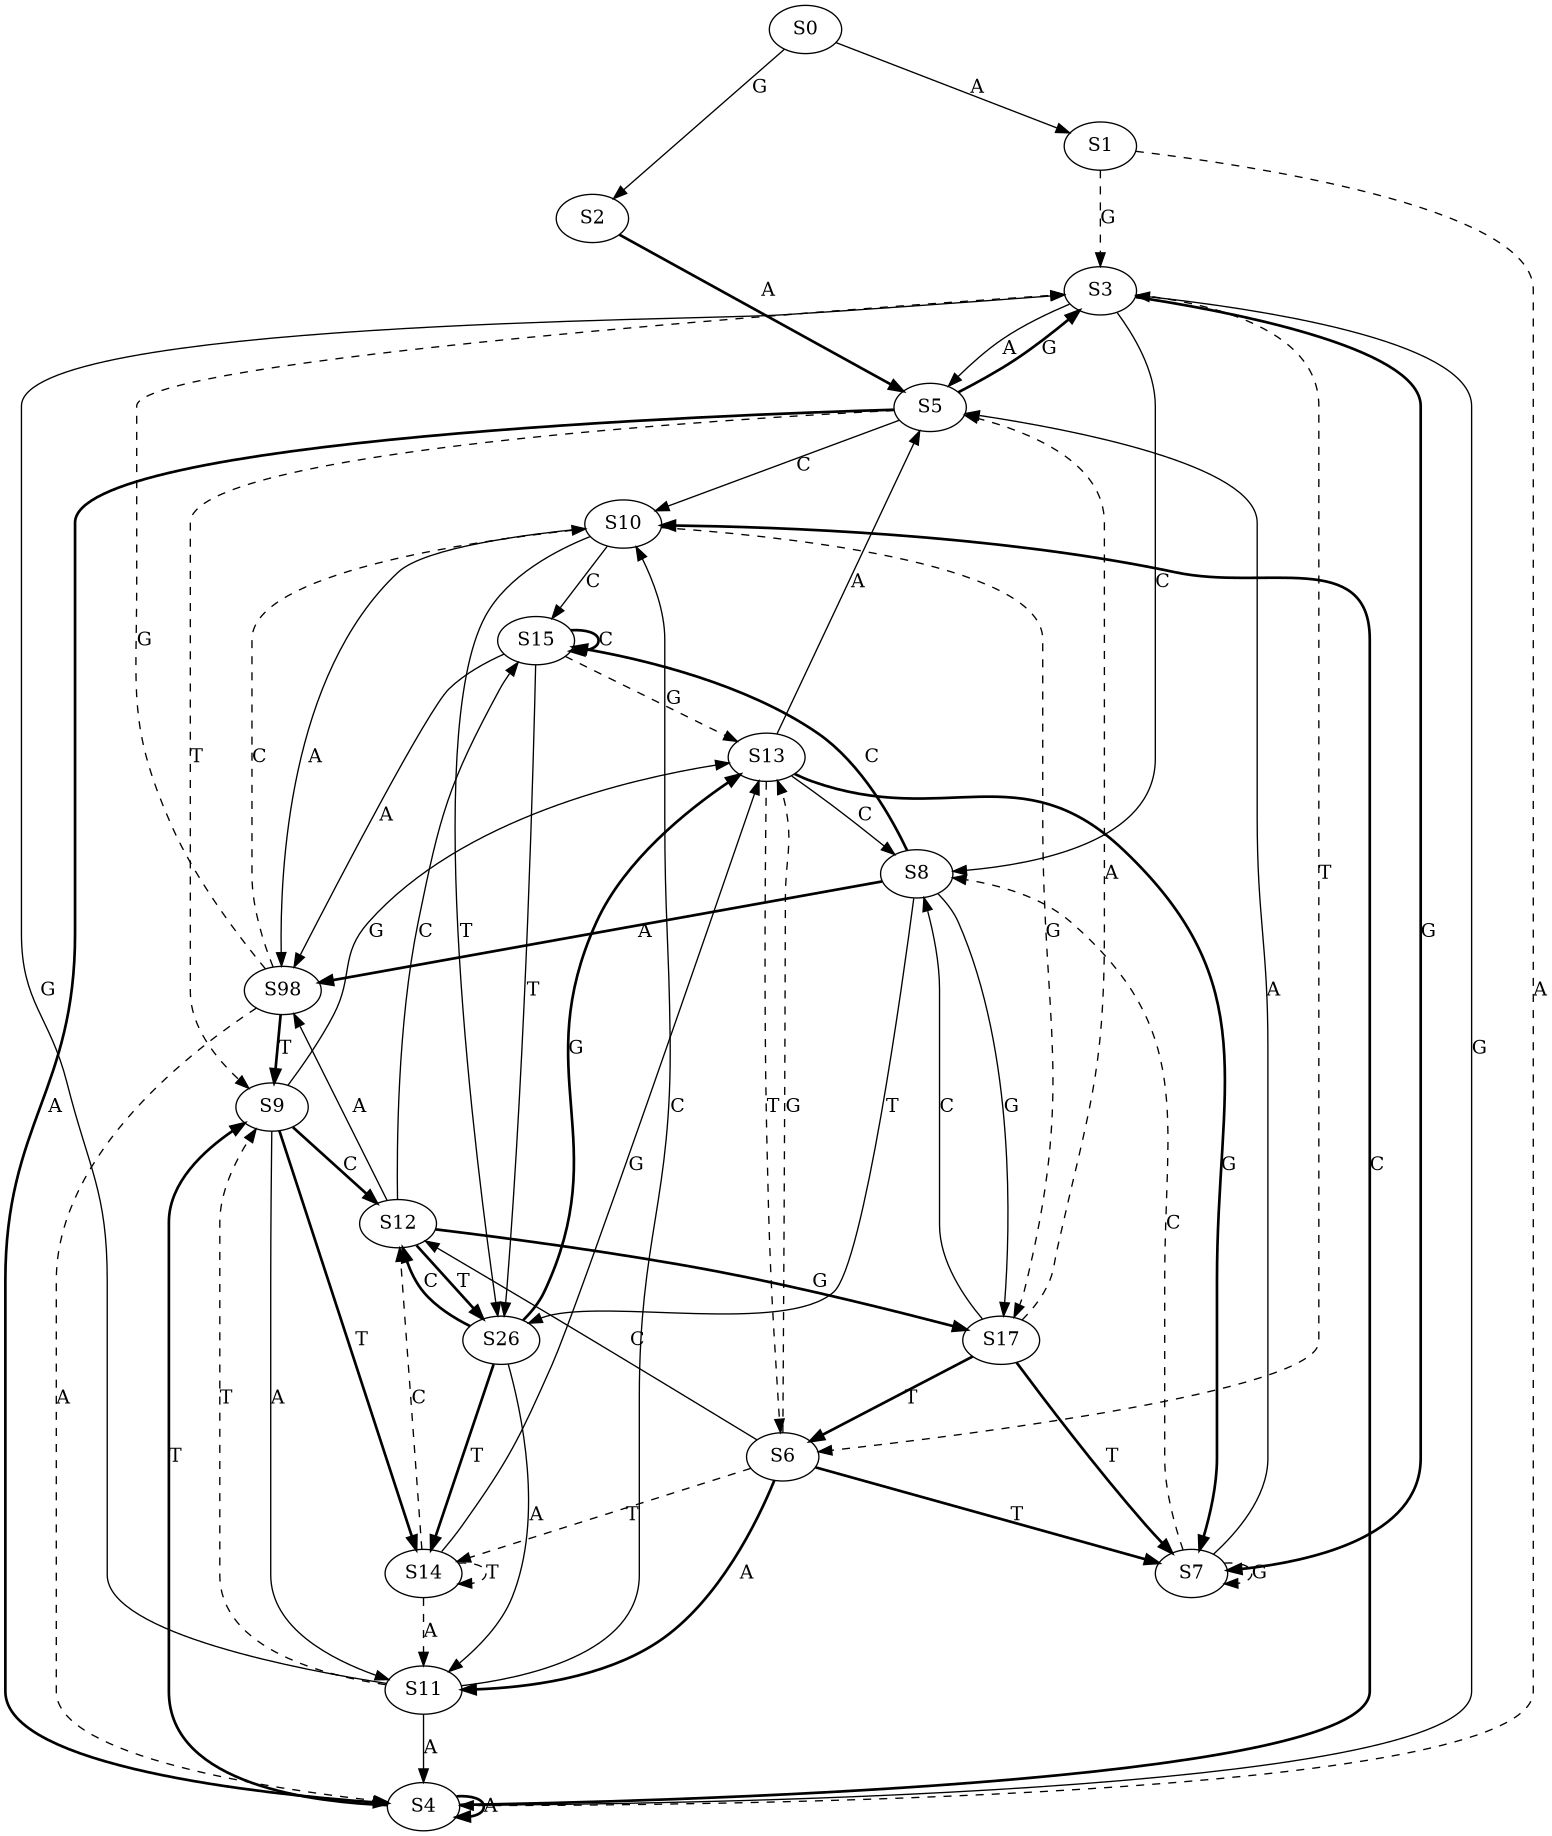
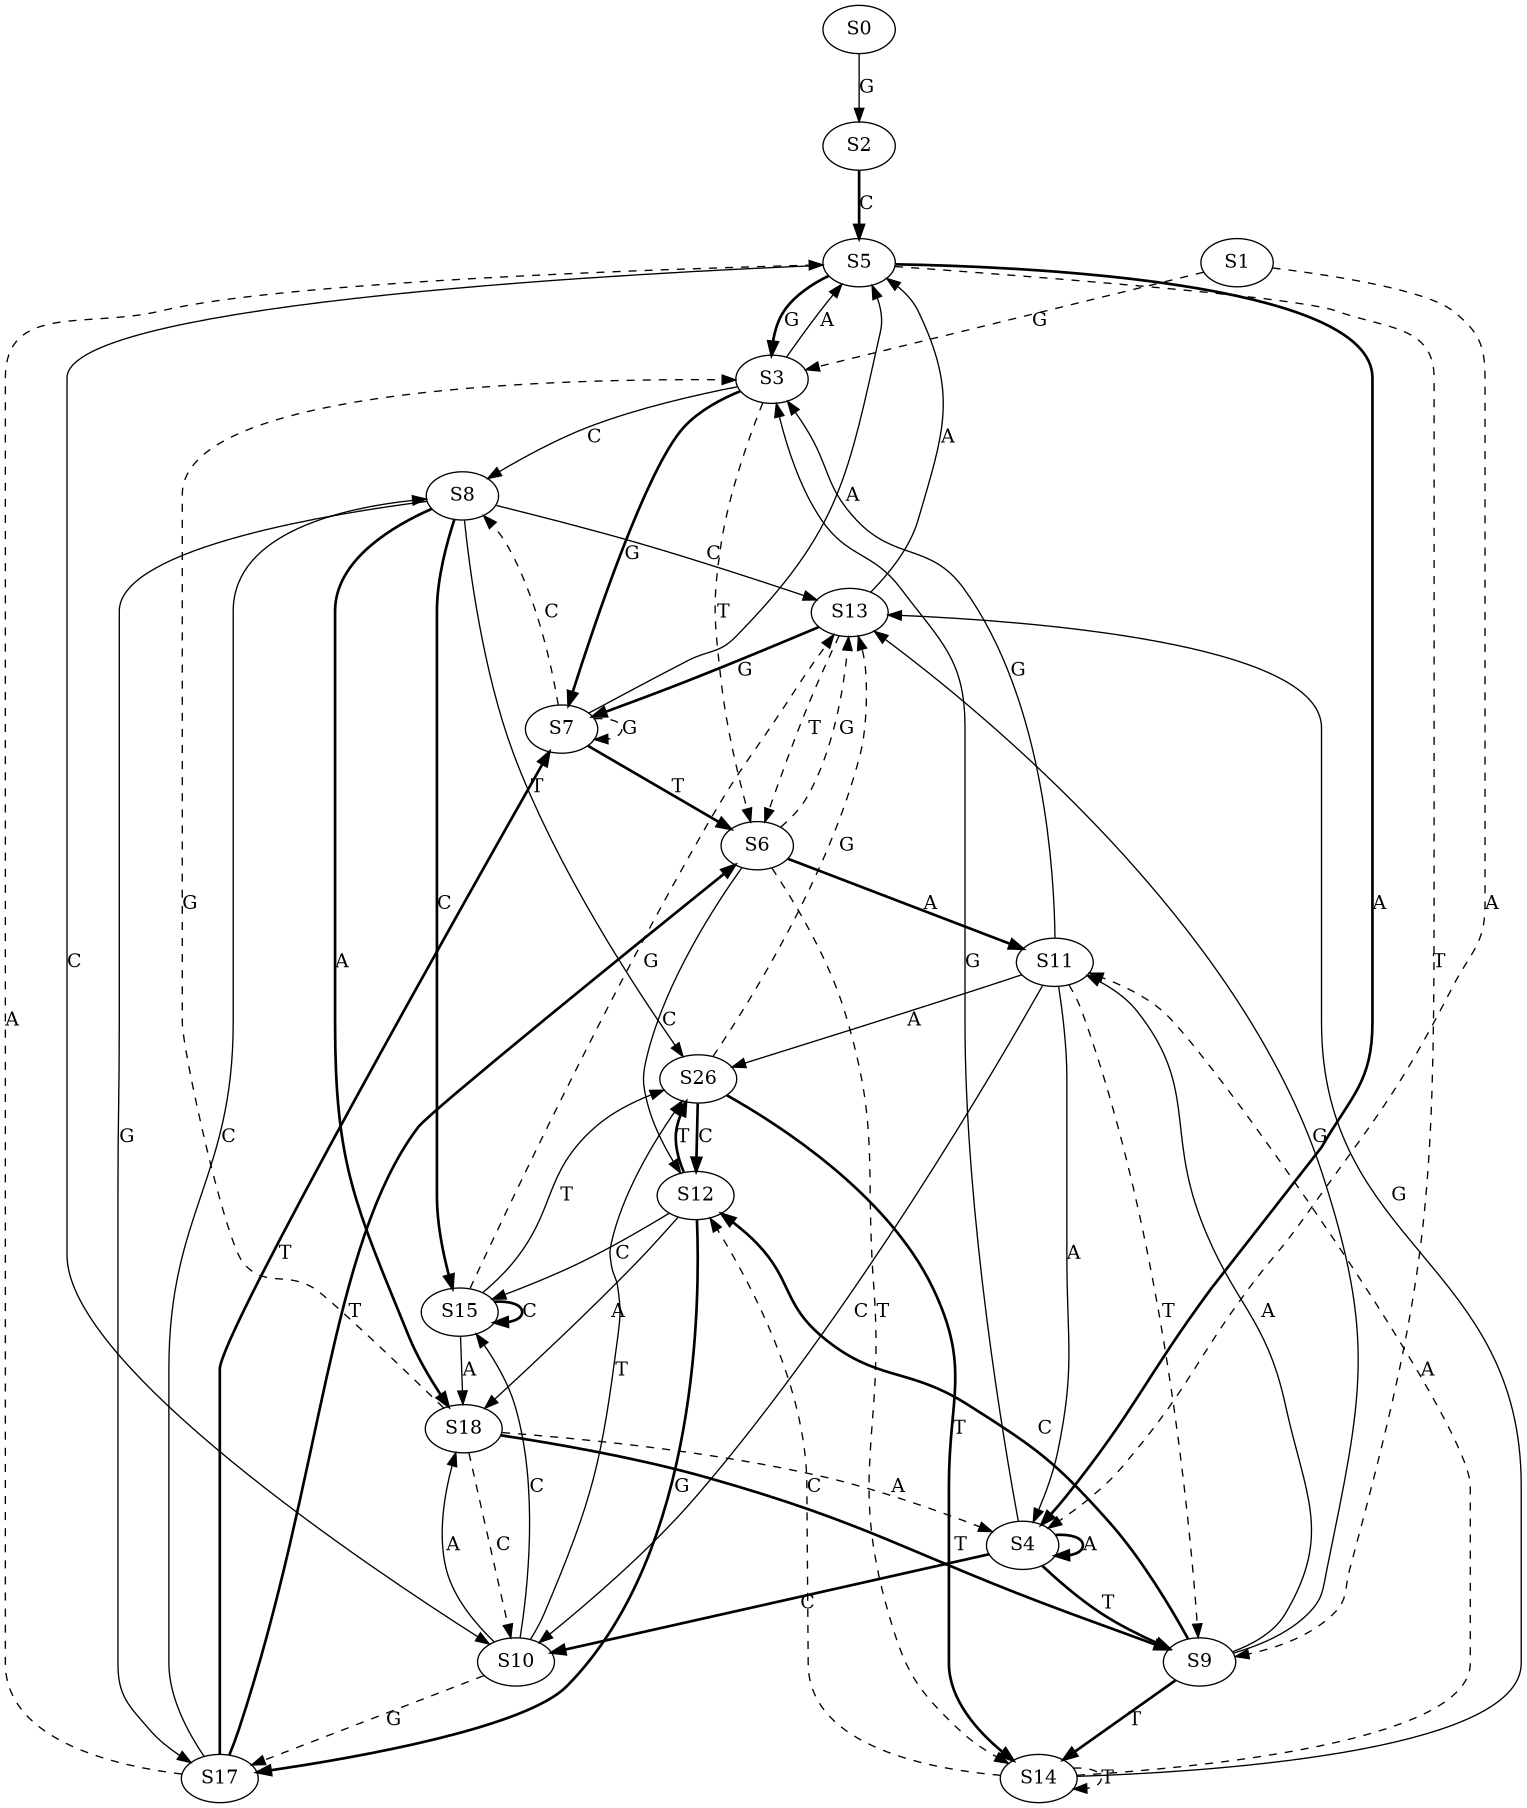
edge "S0" -> "S1": removed, label "A"
edge "S2" -> "S5": label "A" -> "C"
edge "S13" -> "S8": reversed
node "S98": label "S98" -> "S18"
edge "S26" -> "S13": style bold -> dashed
edge "S6" -> "S7": reversed
edge "S26" -> "S11": reversed
